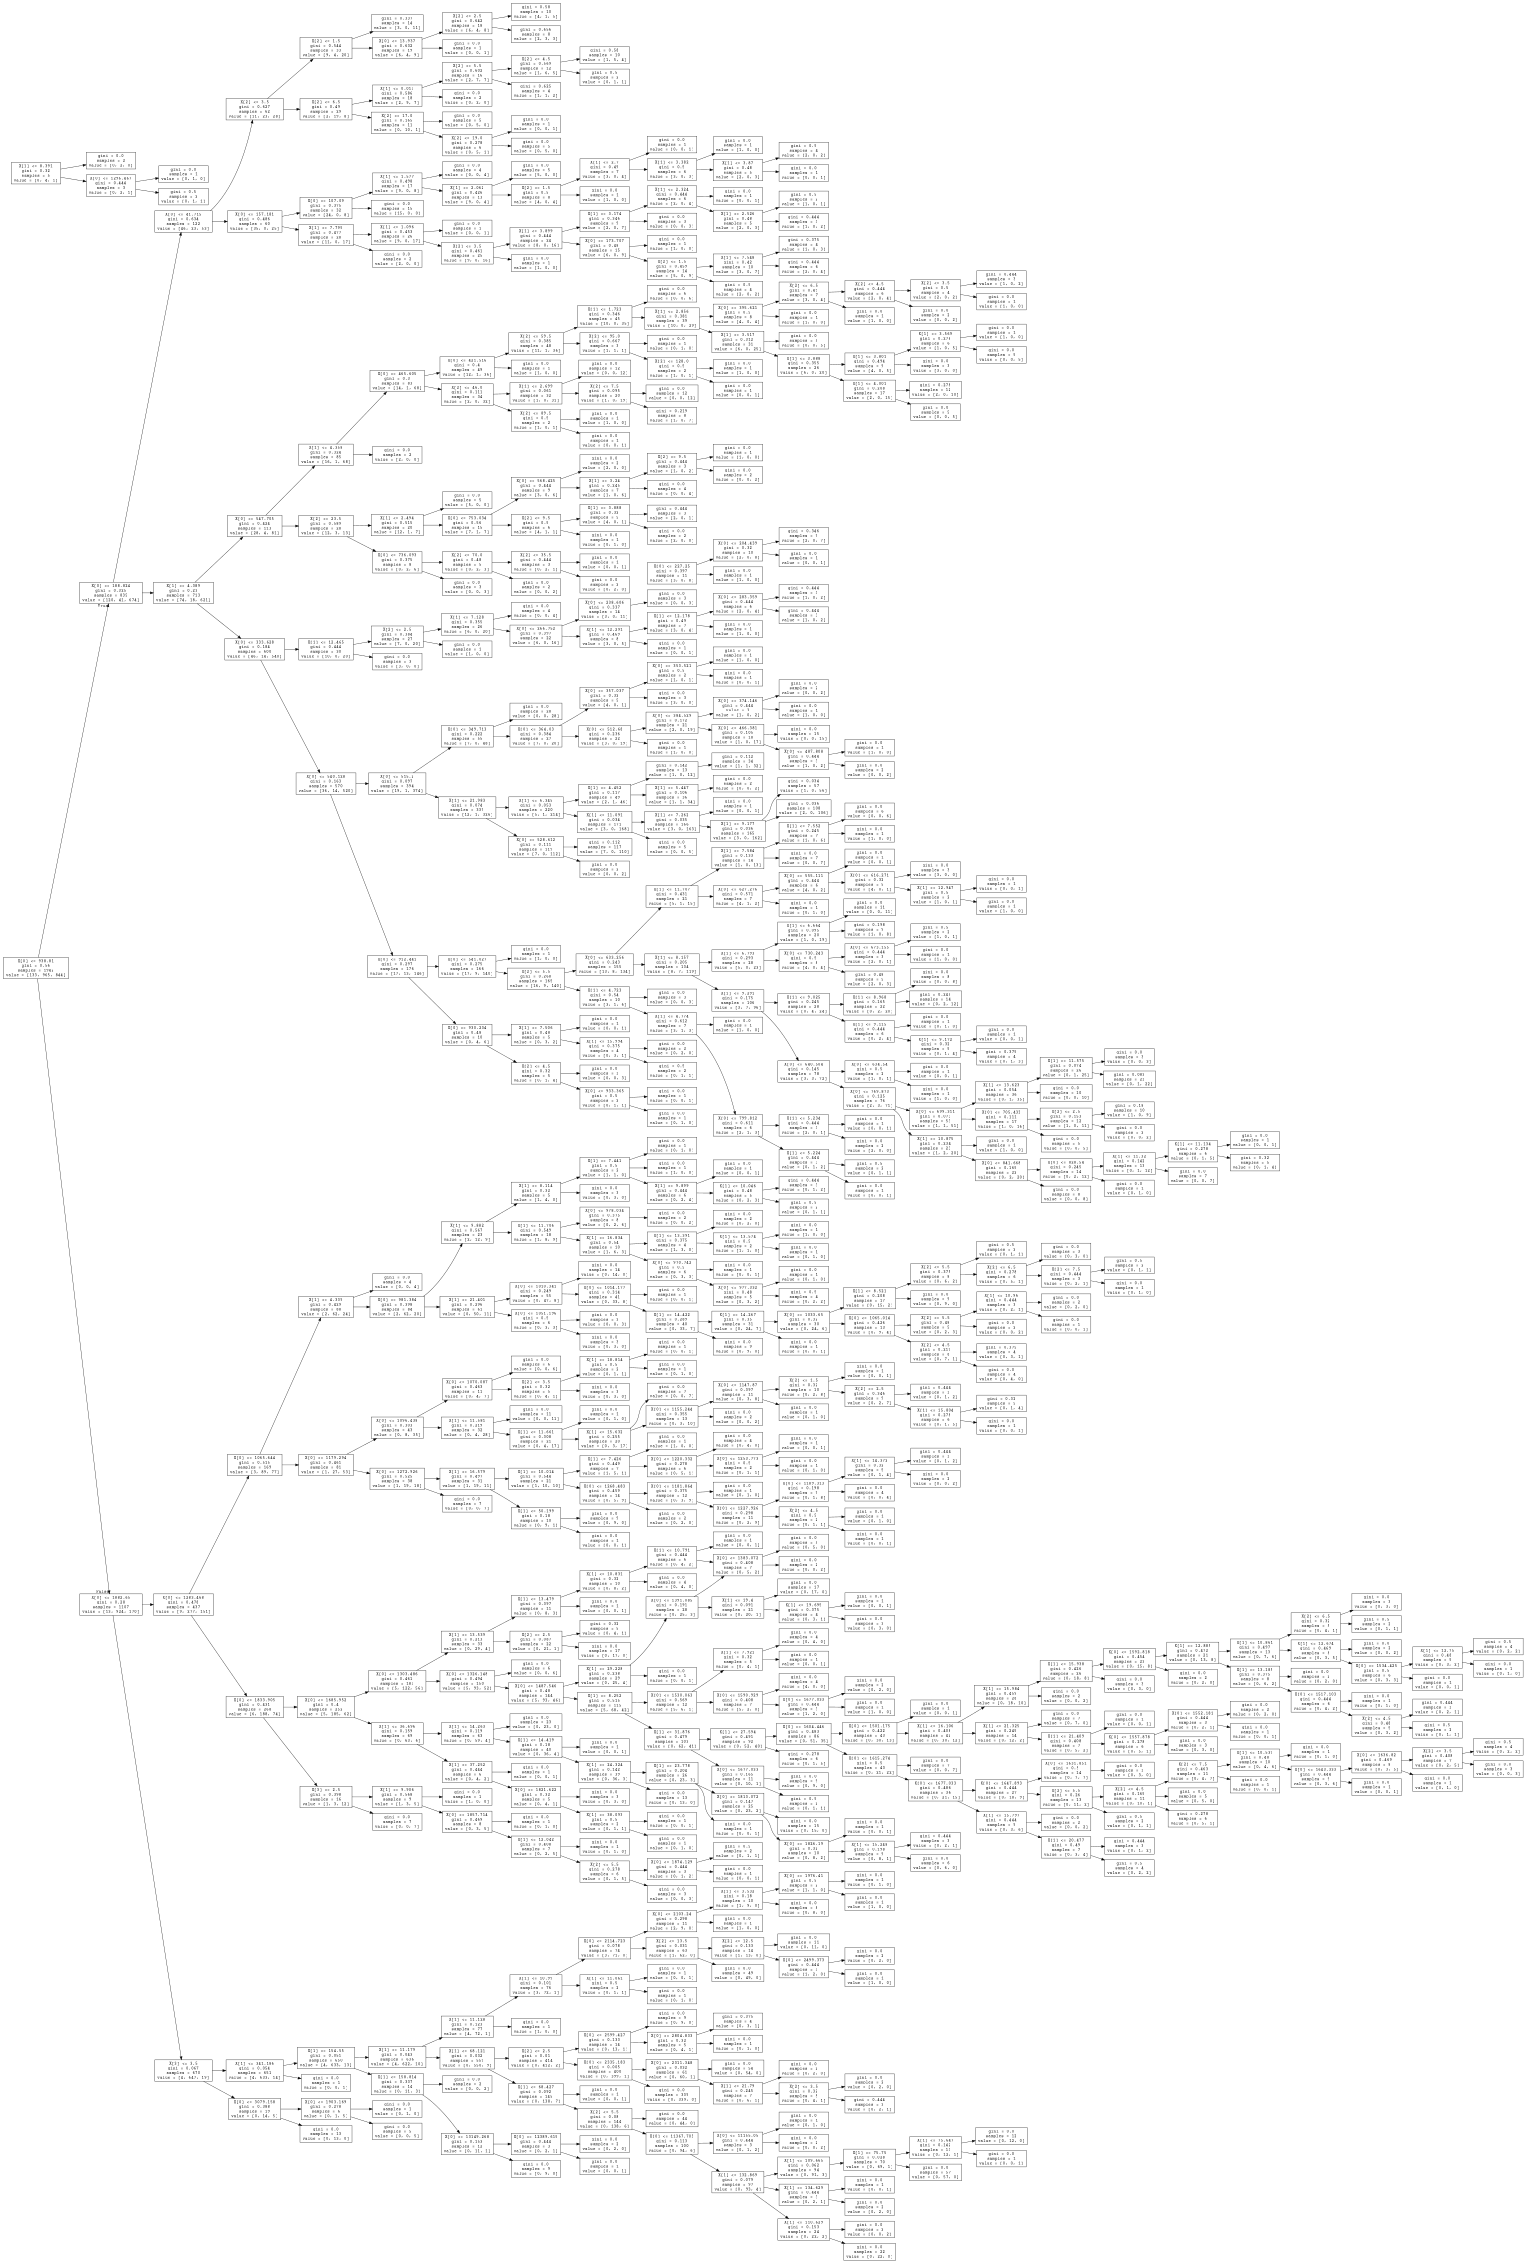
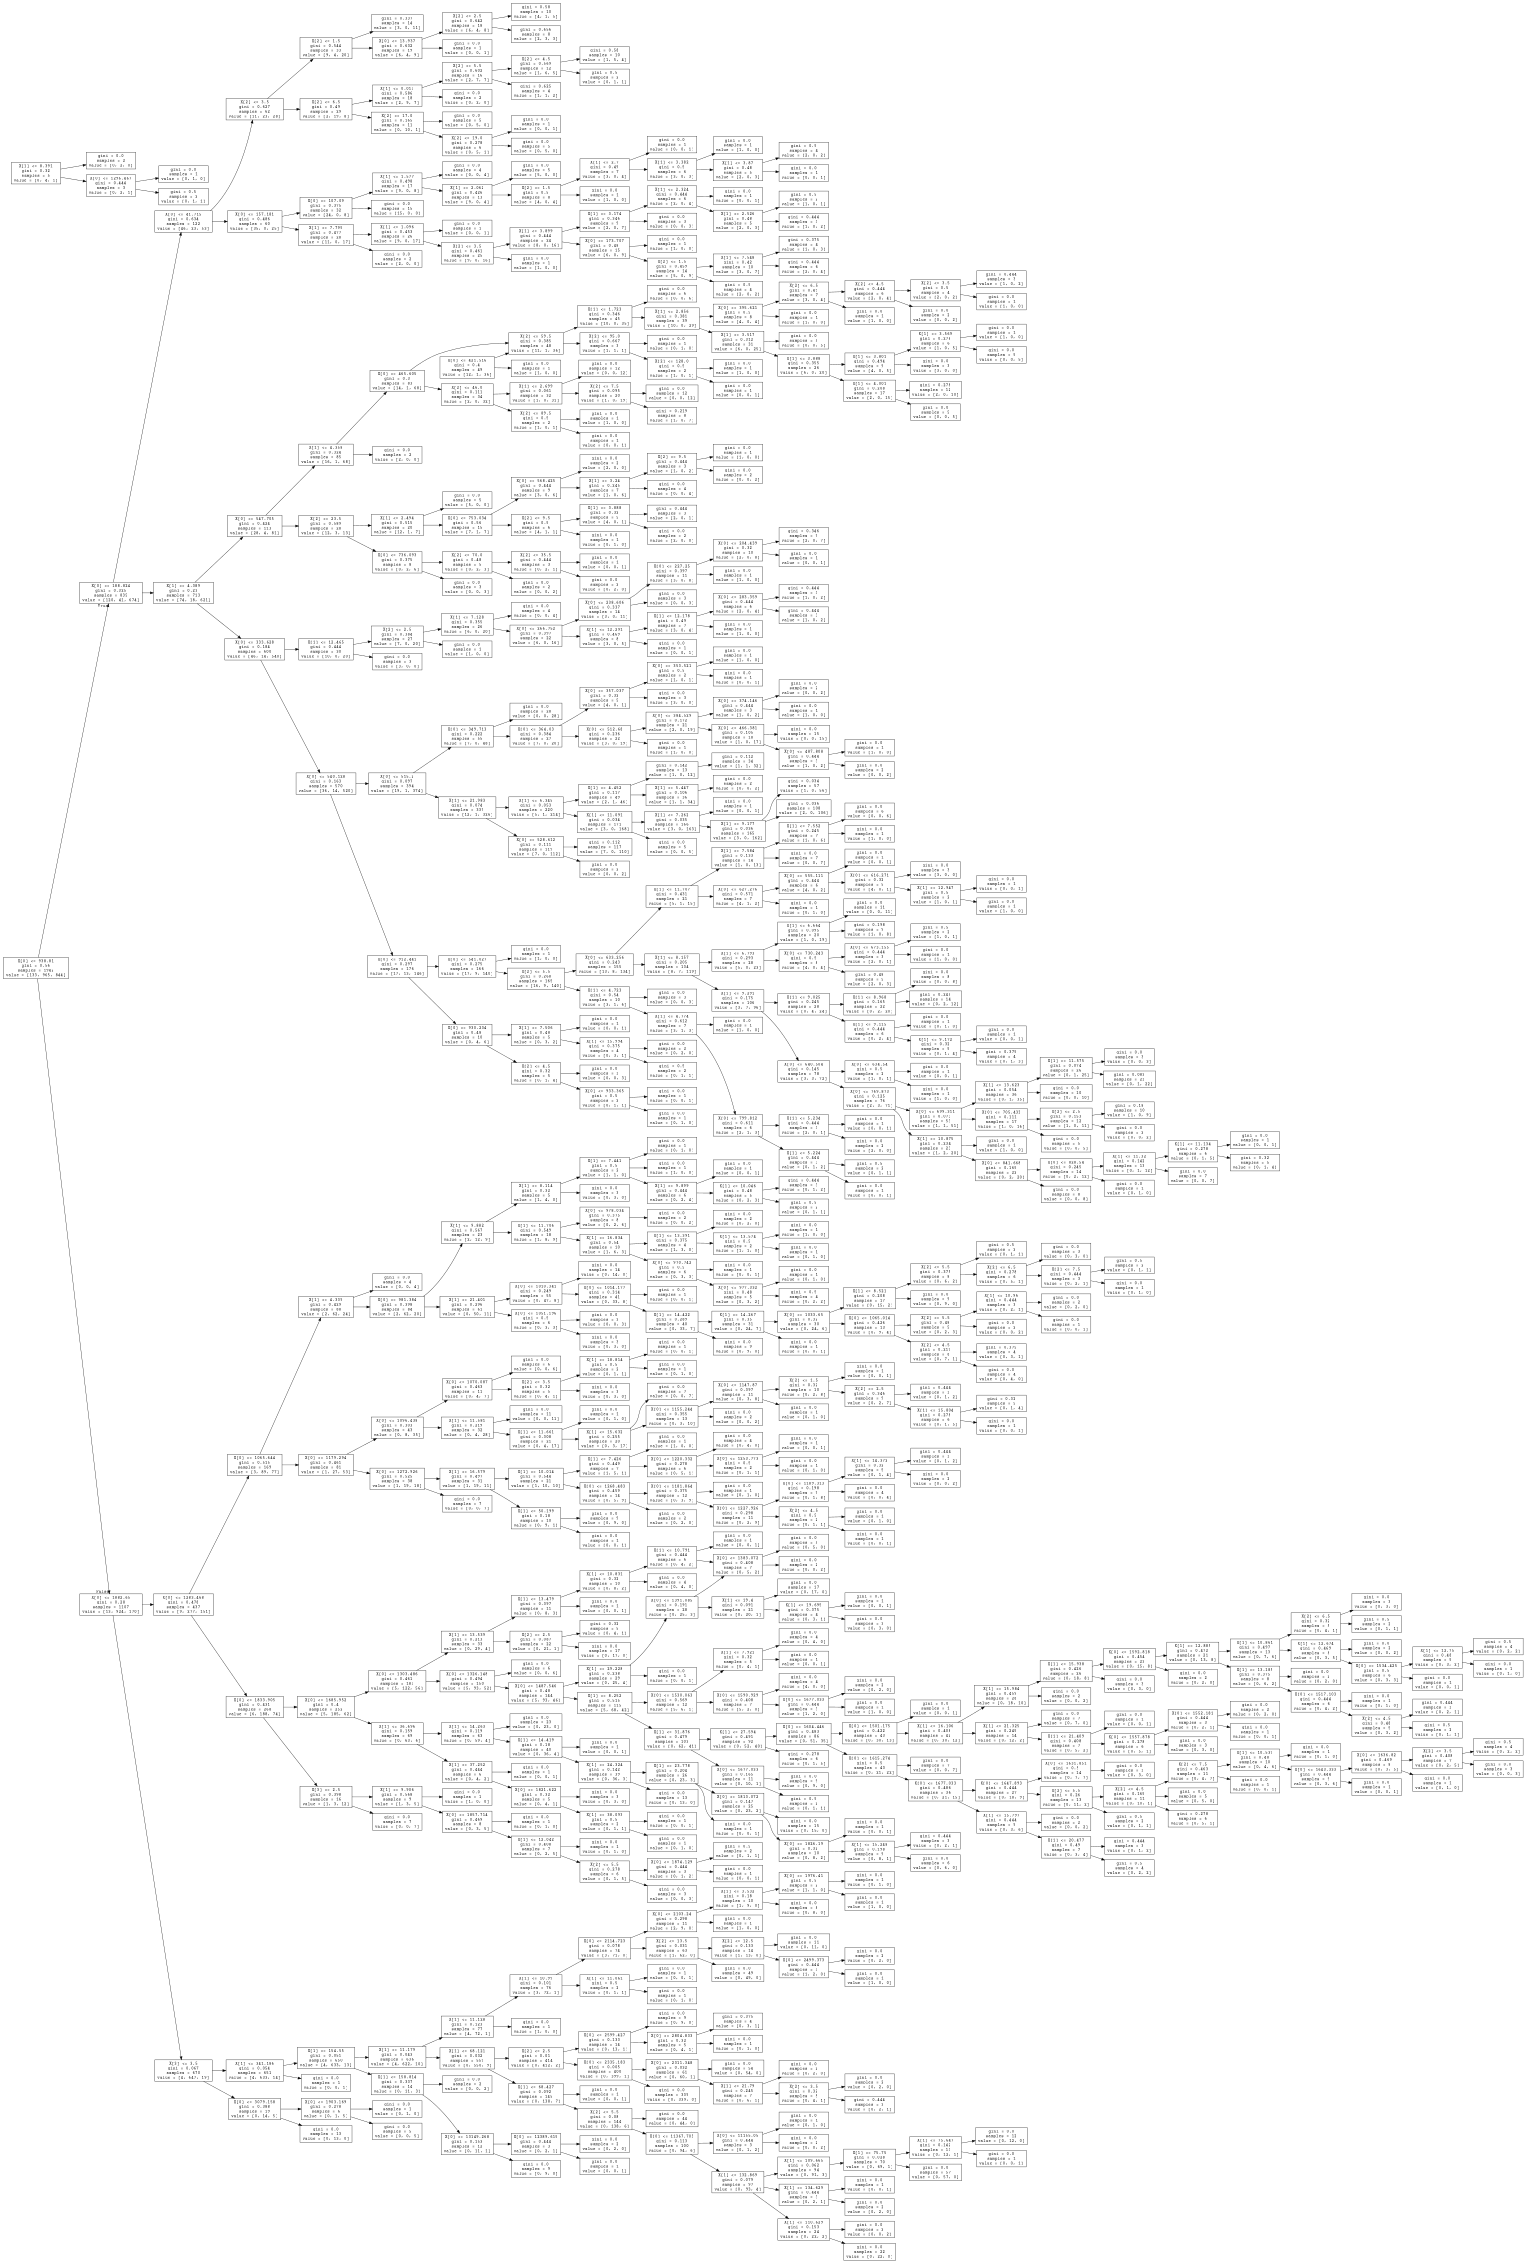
edge "X[0] <= 465.605 gini = 0.3 samples = 83 value = [14, 1, 68]" -> "X[0] <= 421.516 gini = 0.4 samples = 49 value = [12, 1, 36]": now "X[0] <= 465.605 gini = 0.3 samples = 83 value = [14, 1, 68]" -> "X[2] <= 59.5 gini = 0.385 samples = 48 value = [11, 1, 36]"
edge "X[0] <= 238.606 gini = 0.337 samples = 14 value = [3, 0, 11]" -> "X[0] <= 227.25 gini = 0.397 samples = 11 value = [3, 0, 8]": added
node "X[0] <= 374.146 gini = 0.444 value = 3 value = [1, 0, 2]": label "X[0] <= 374.146 gini = 0.444 value = 3 value = [1, 0, 2]" -> "X[0] <= 374.146 gini = 0.444 samples = 3 value = [1, 0, 2]"
